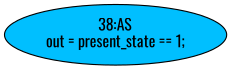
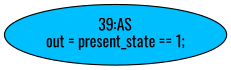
node "38:AS out = present_state == 1;": label "38:AS out = present_state == 1;" -> "39:AS out = present_state == 1;"
